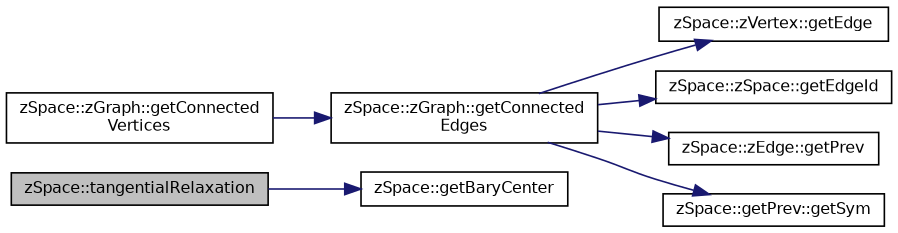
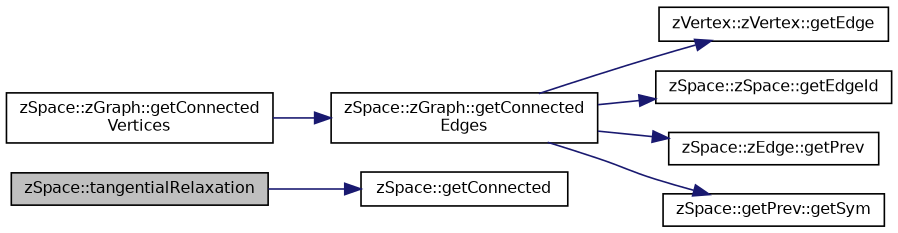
node "zSpace::zVertex::getEdge": label "zSpace::zVertex::getEdge" -> "zVertex::zVertex::getEdge"
node "zSpace::getBaryCenter": label "zSpace::getBaryCenter" -> "zSpace::getConnected"
